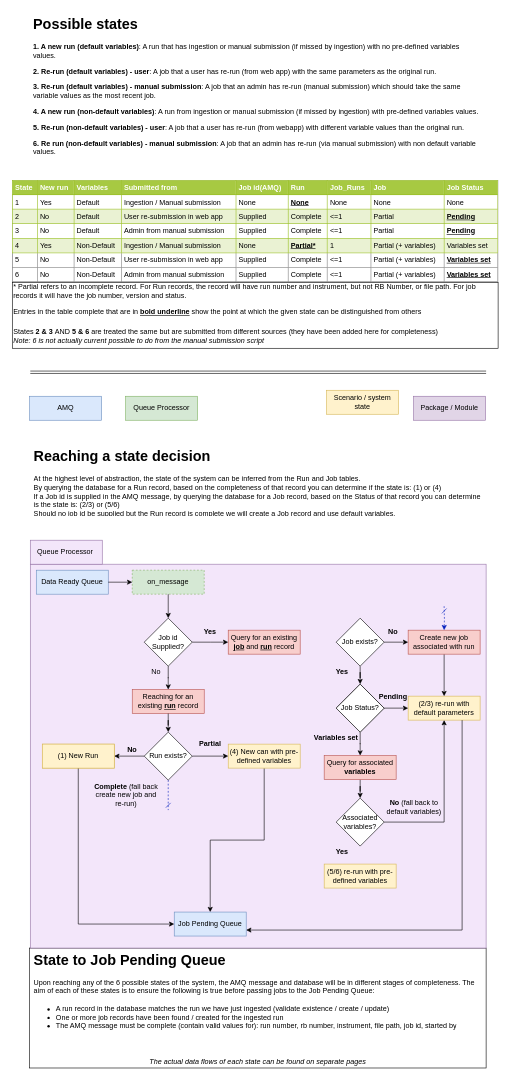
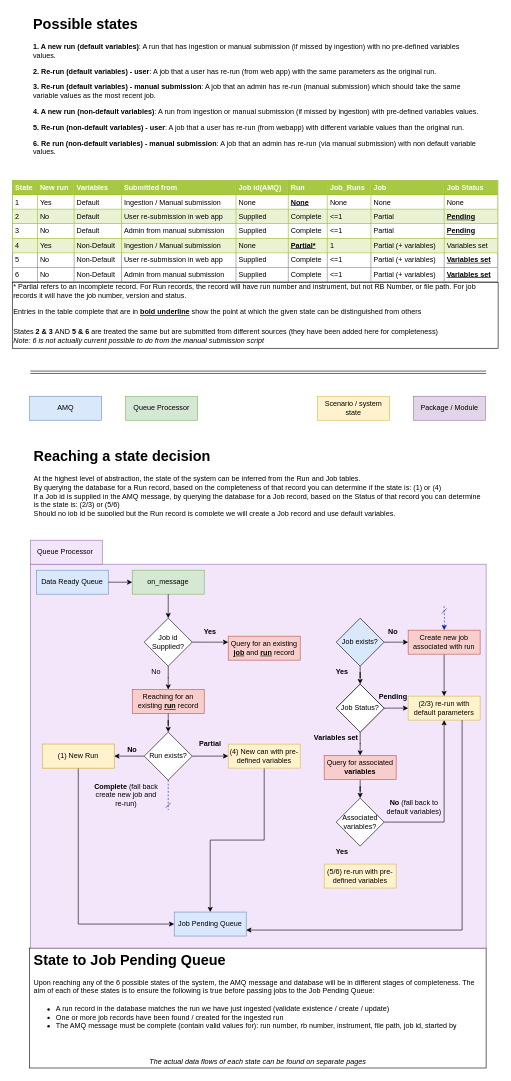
node "Scenario / system state": moved (363, 402) -> (354, 408)
node "on_message": style dashed -> solid
node "Query for an existing job and run record": moved (264, 642) -> (264, 648)
node "Job exists?": fillcolor #ffffff -> #dae8fc
